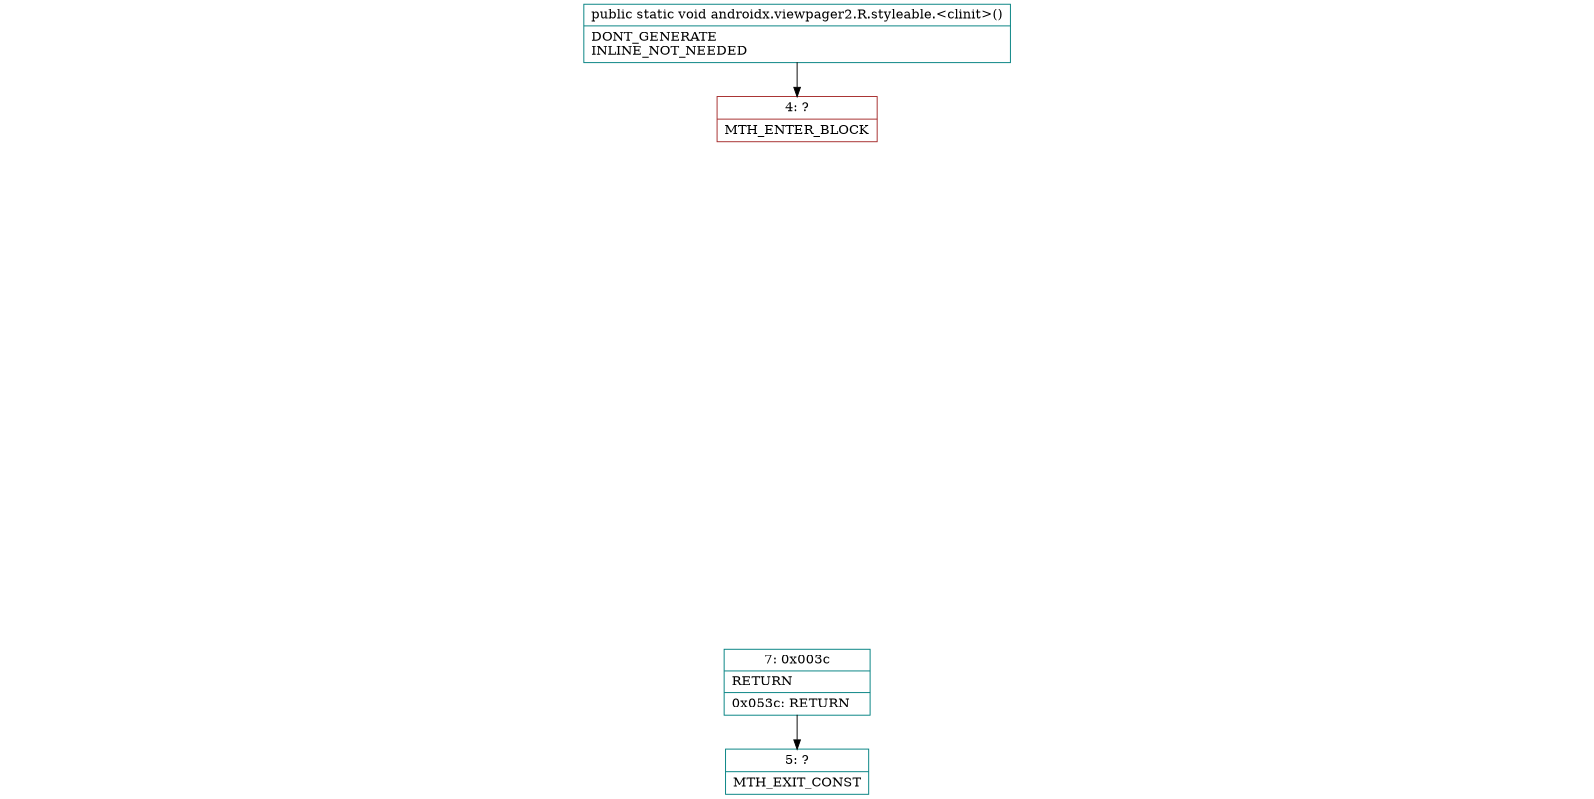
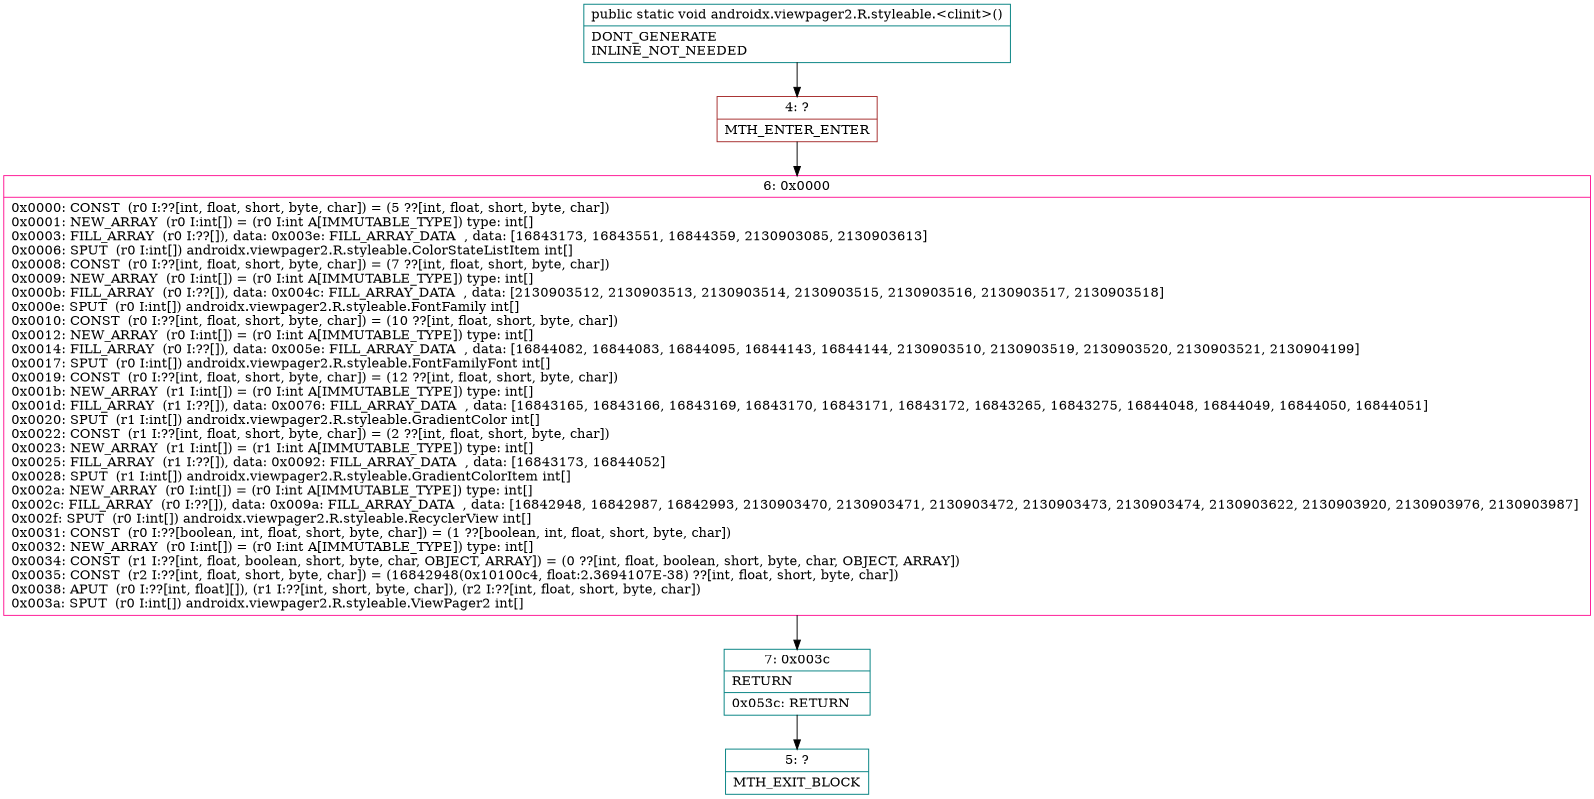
node "4: ?": text "MTH_ENTER_BLOCK" -> "MTH_ENTER_ENTER"
node "6: 0x0000": added
node "5: ?": text "MTH_EXIT_CONST" -> "MTH_EXIT_BLOCK"
